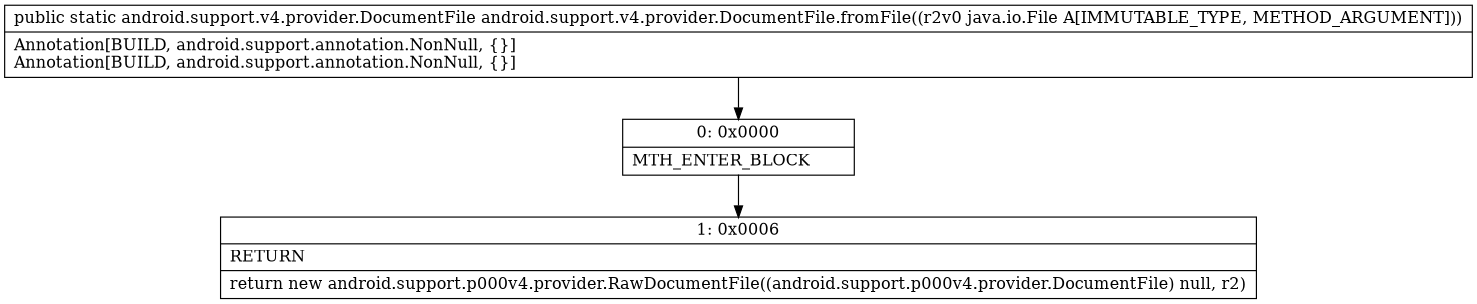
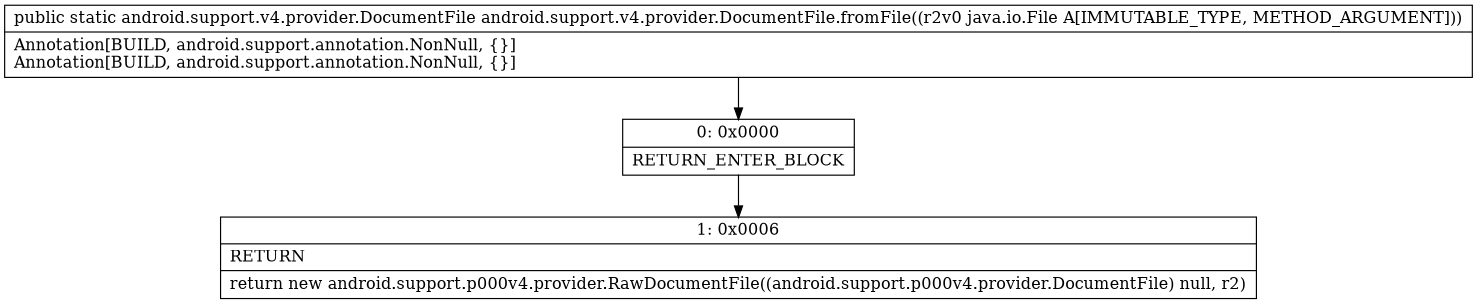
node "0: 0x0000": text "MTH_ENTER_BLOCK" -> "RETURN_ENTER_BLOCK"
